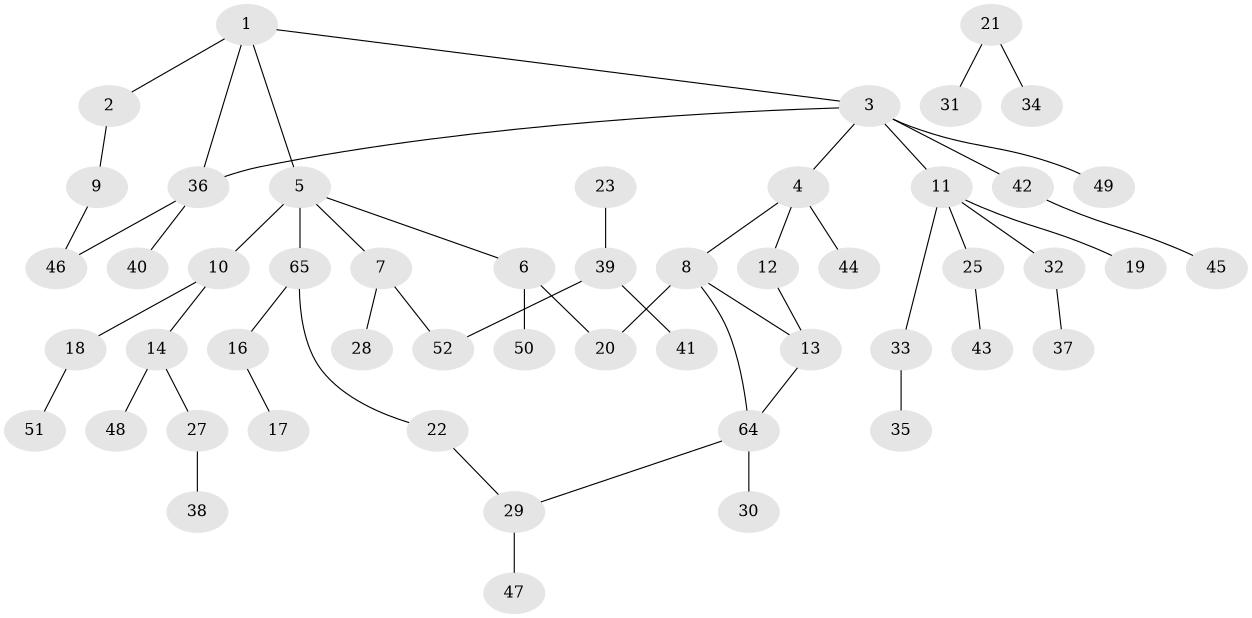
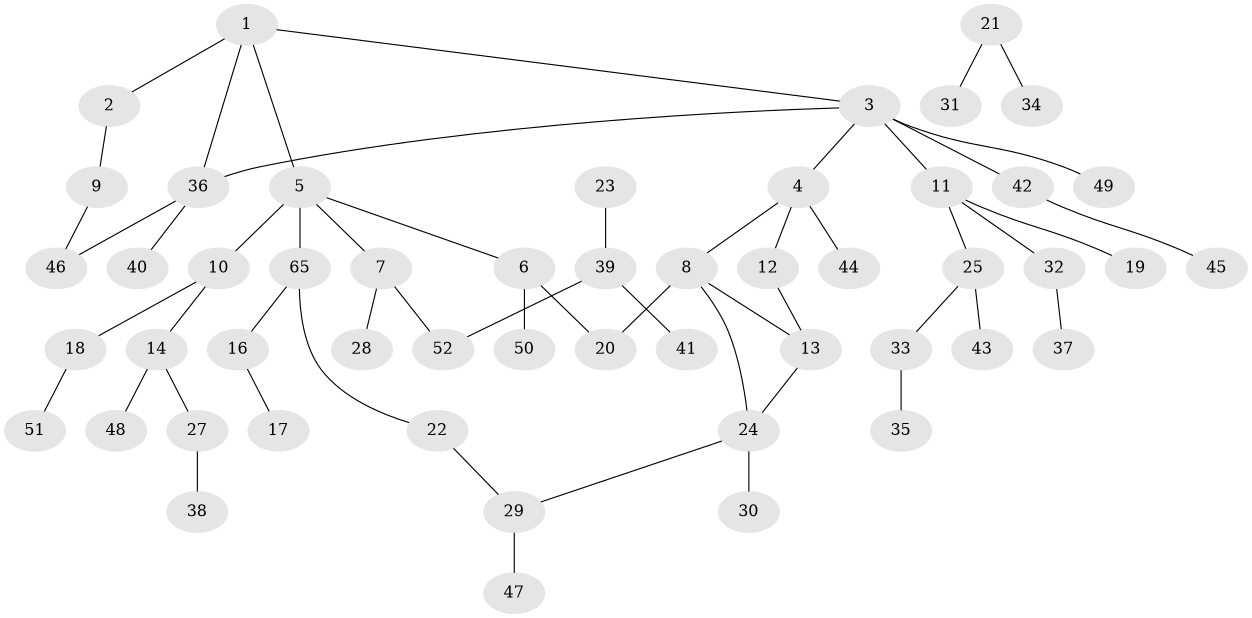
edge "11" -- "33": now "25" -- "33"
node "64": label "64" -> "24"
